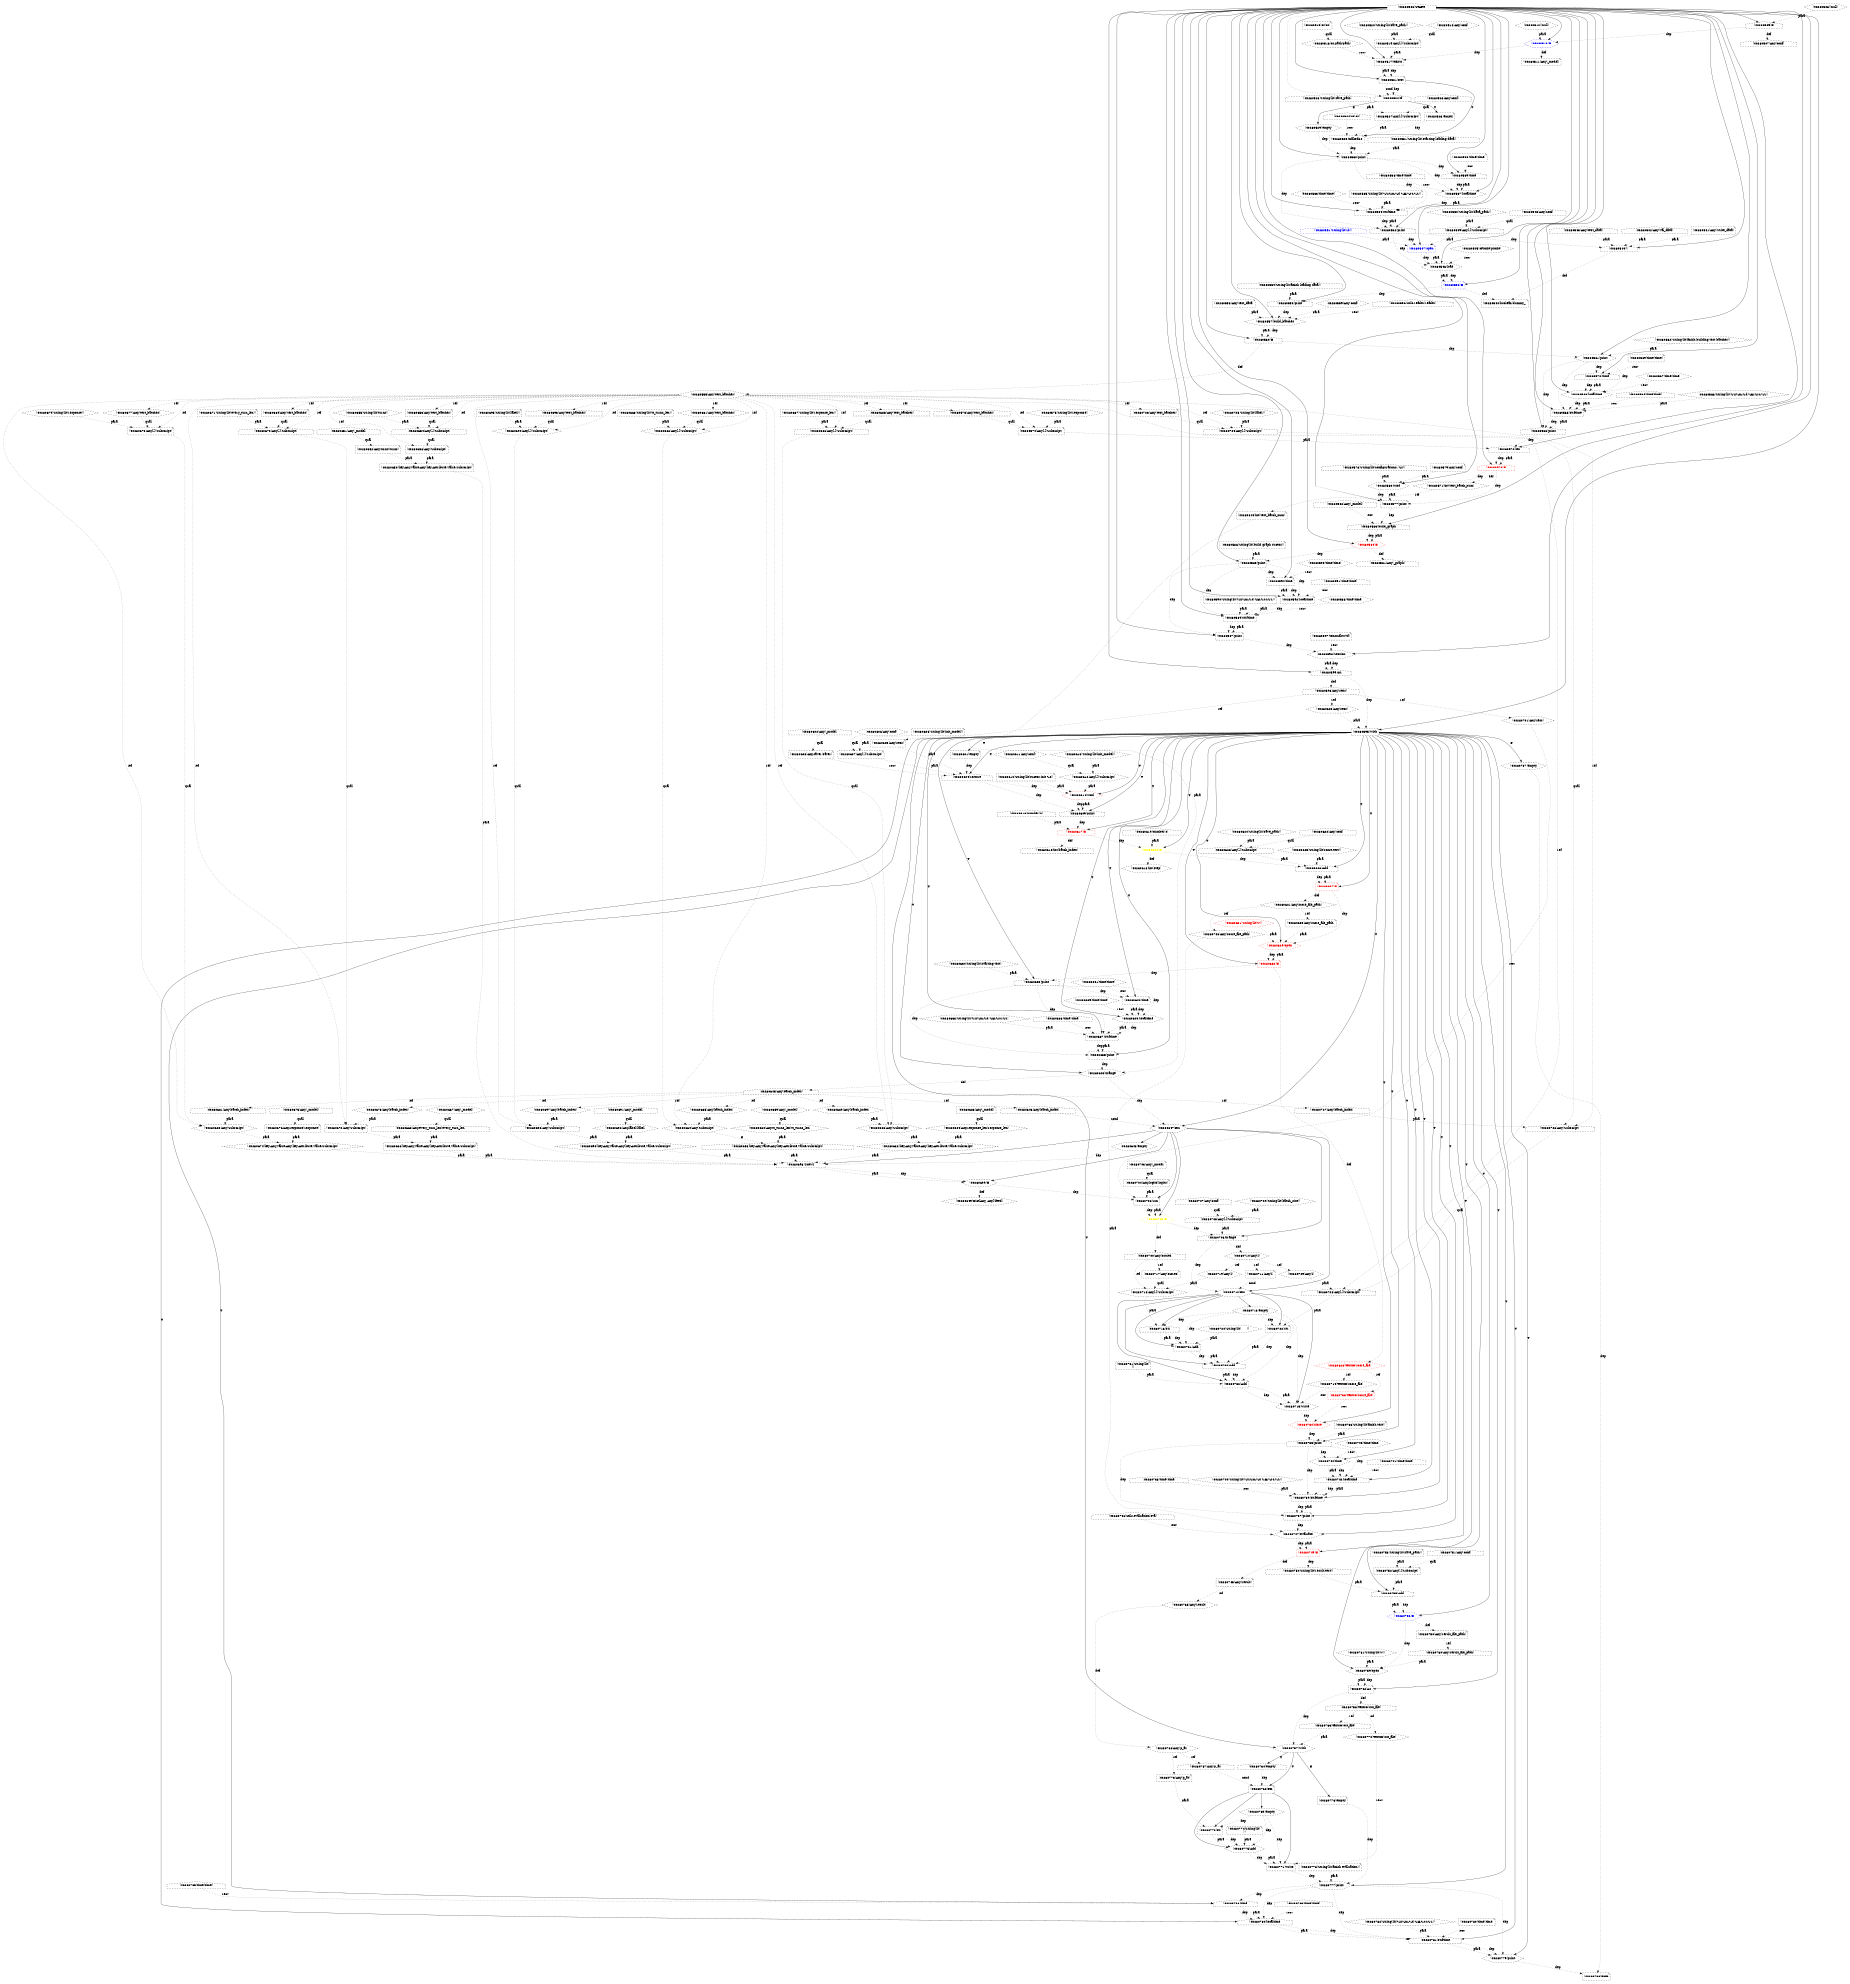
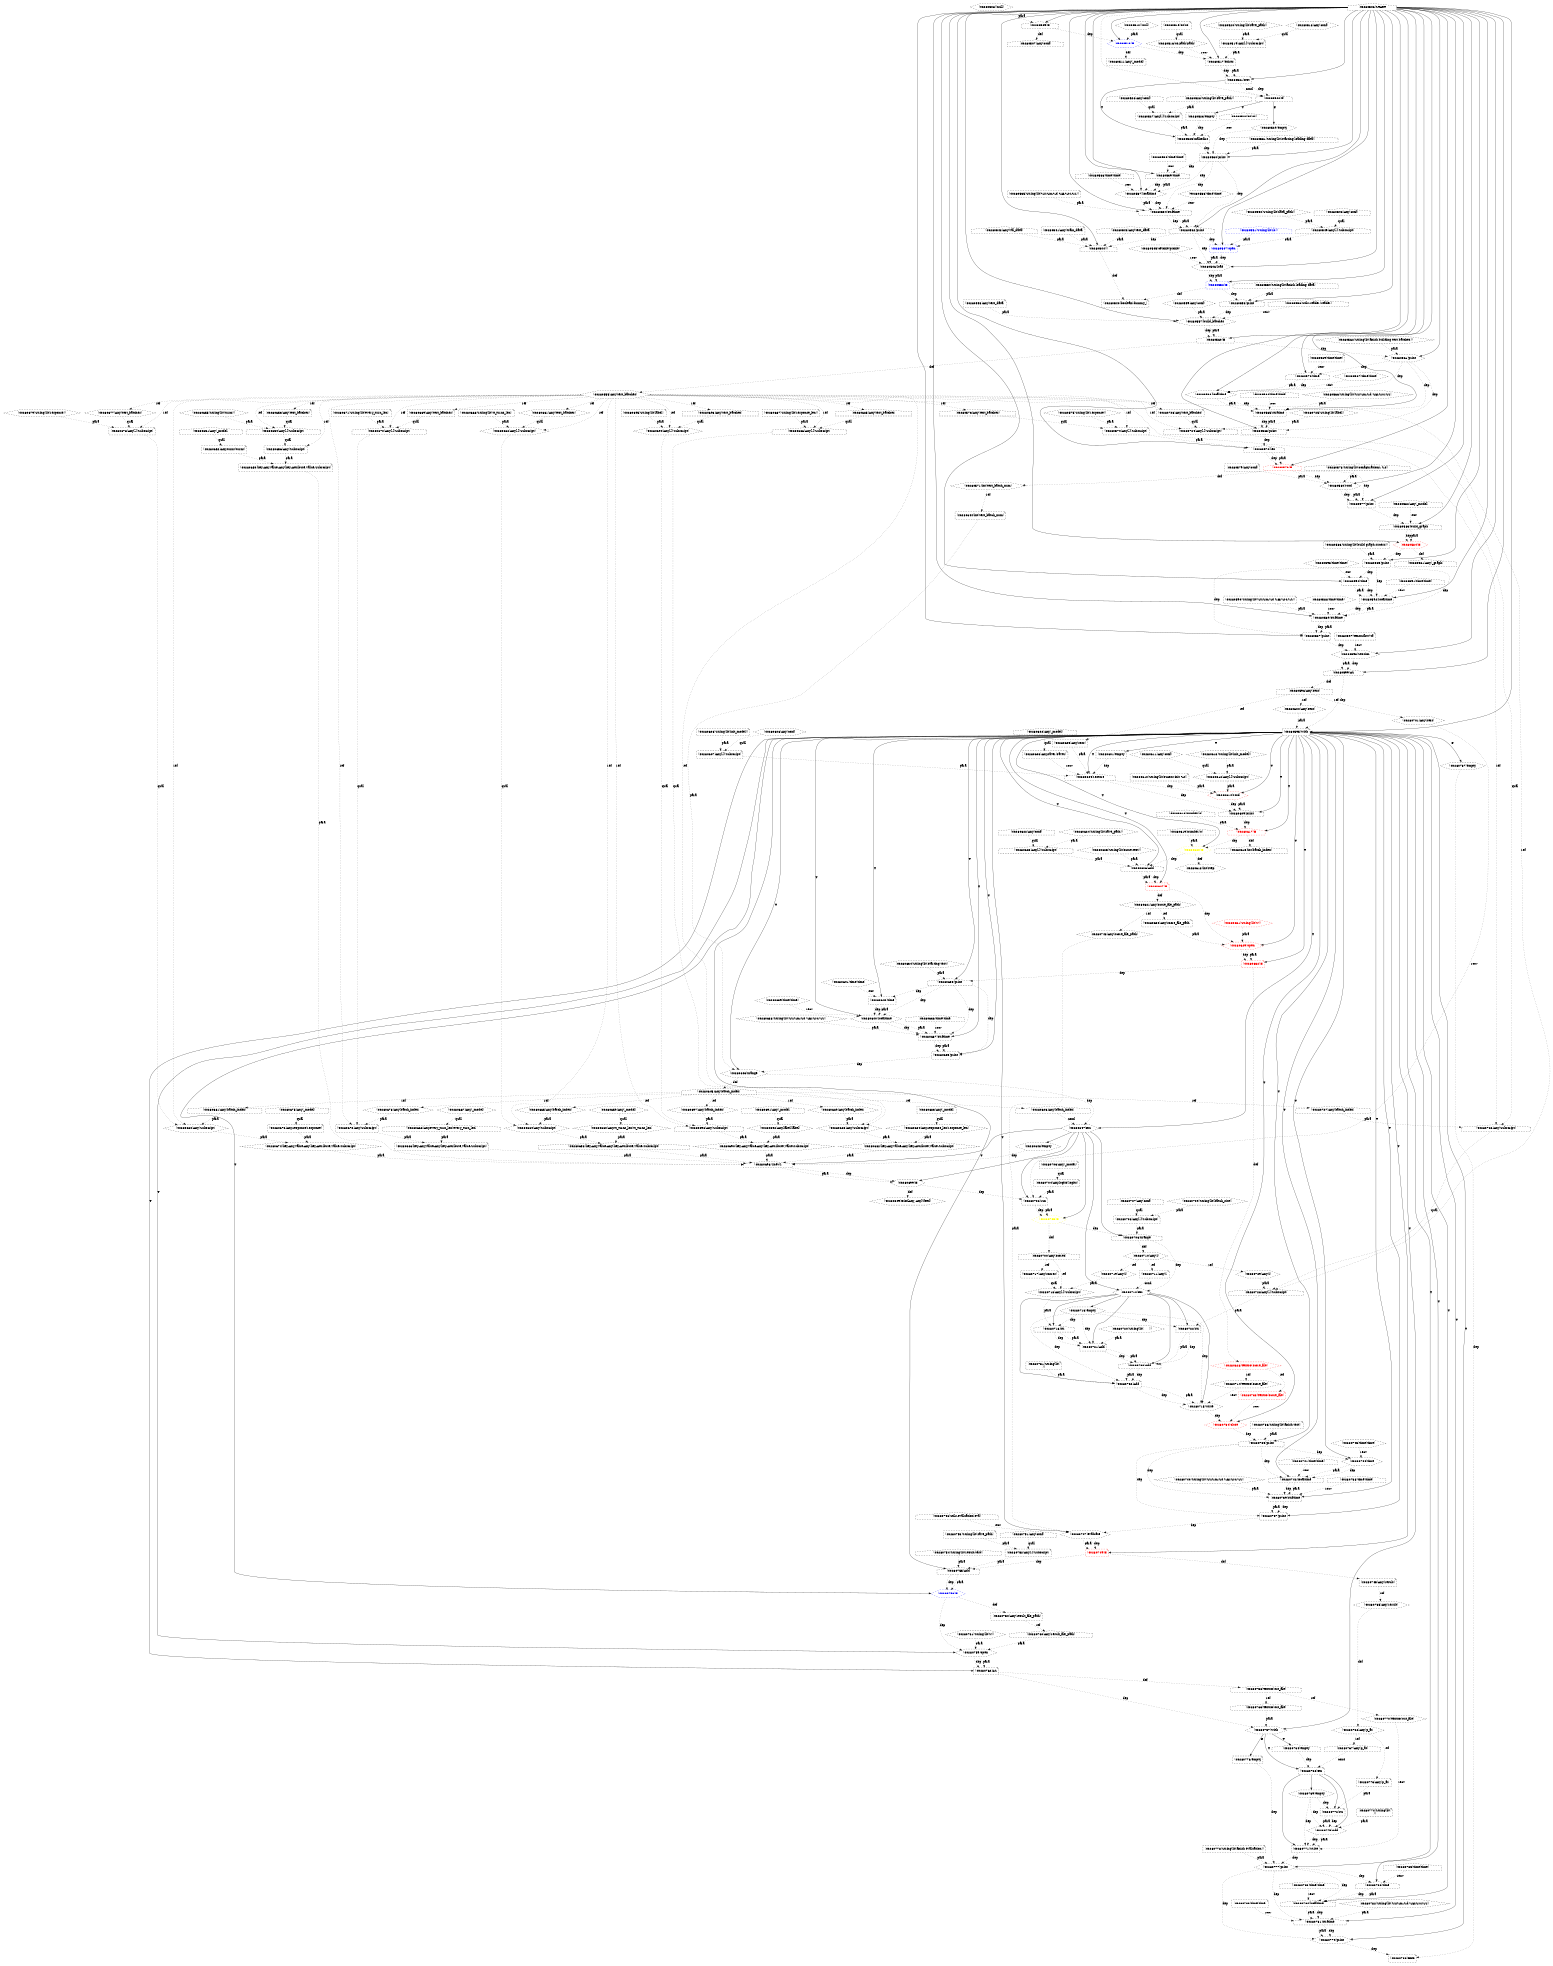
node "(40280541)Any(write_data)": label "(40280541)Any(write_data)" -> "(40280541)Any(train_data)"
edge "(40280664)Any(Subscript)" -> "(40280658)key:Any,value:Any(key:Attribute,value:Subscript)": label "F" -> "para"
node "(40280708)Any[.](Subscript)": shape house -> note
edge "(40280749)=" -> "(40280754)String(lit(result.test))": now "(40280749)=" -> "(40280755)Add"
